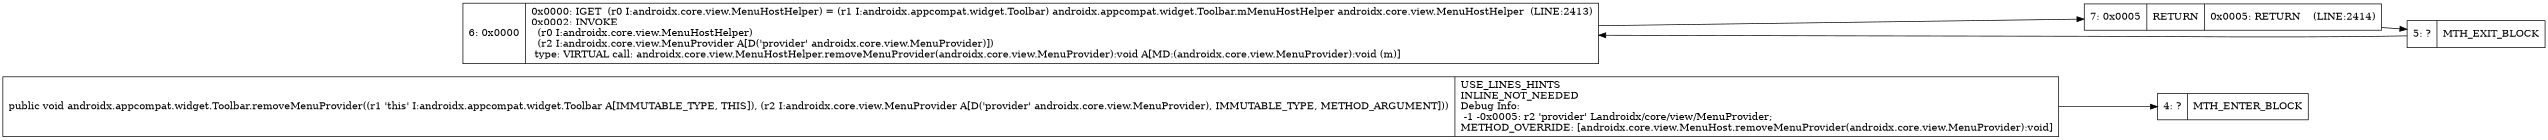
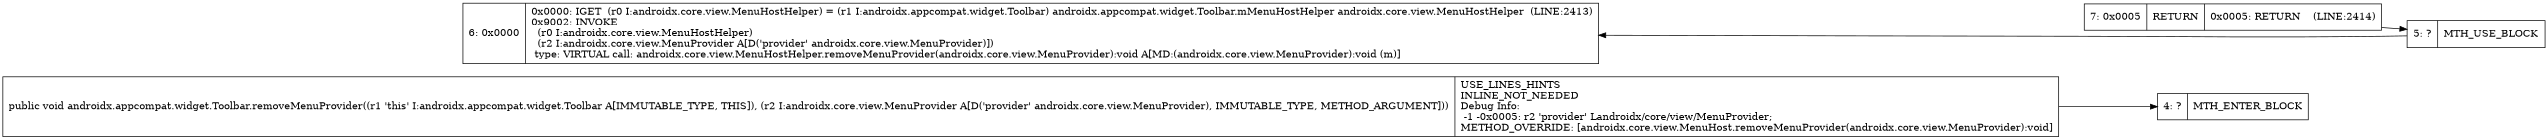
node "6: 0x0000": text "0x0002: INVOKE" -> "0x9002: INVOKE"
edge "6: 0x0000" -> "7: 0x0005": removed
node "5: ?": text "MTH_EXIT_BLOCK" -> "MTH_USE_BLOCK"
